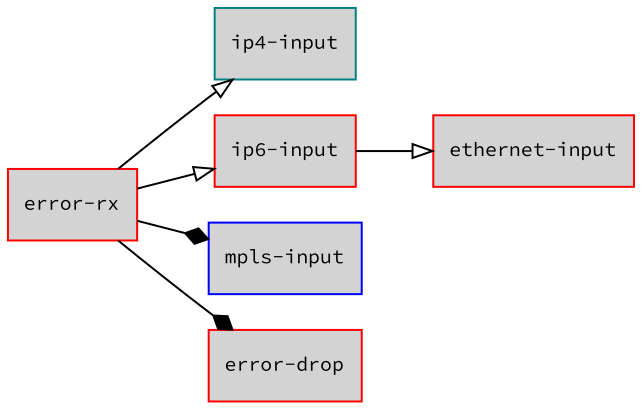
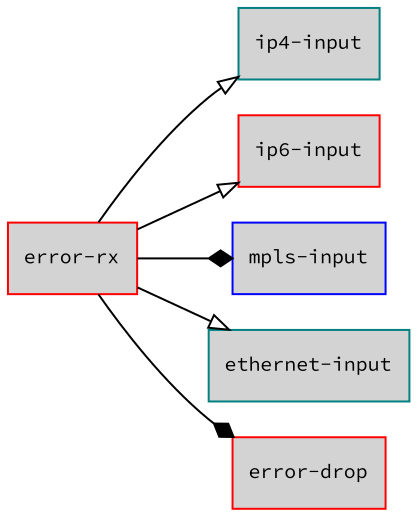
edge "ip6-input" -> "ethernet-input": now "error-rx" -> "ethernet-input"
node "ethernet-input": color red -> teal
